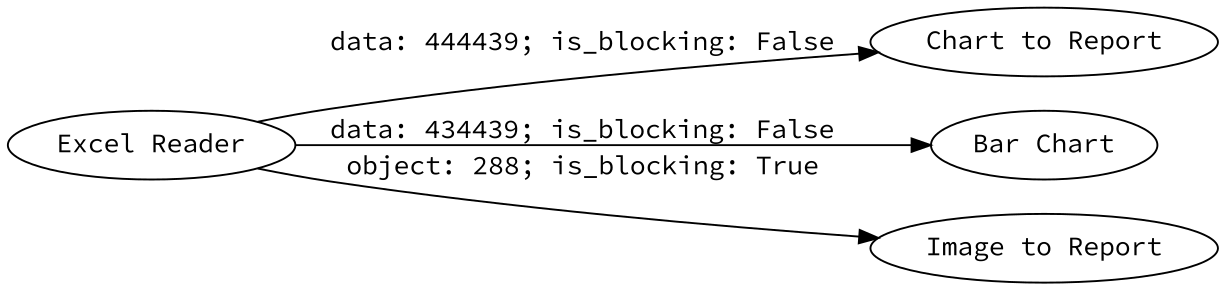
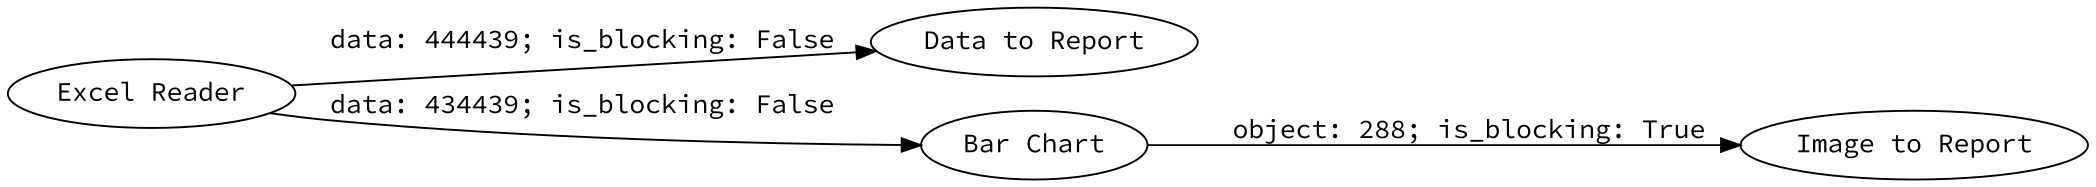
node "Chart to Report": label "Chart to Report" -> "Data to Report"
edge "Excel Reader" -> "Image to Report": now "Bar Chart" -> "Image to Report"
